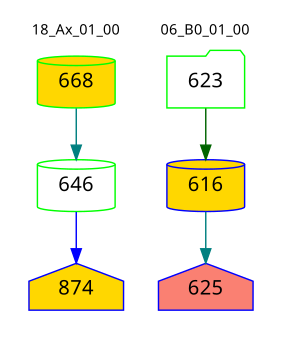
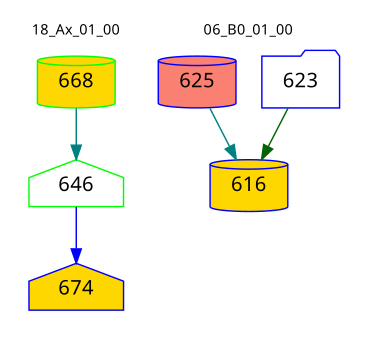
node "623": color green -> blue
node "646": shape cylinder -> house
edge "616" -> "625": reversed
node "874": label "874" -> "674"
node "625": shape house -> cylinder
